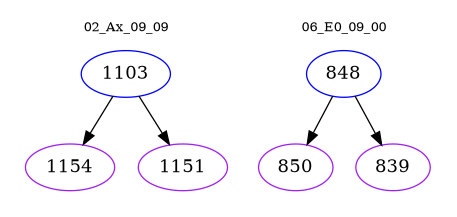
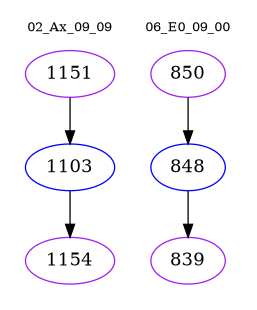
edge "1103" -> "1151": reversed
edge "848" -> "850": reversed
